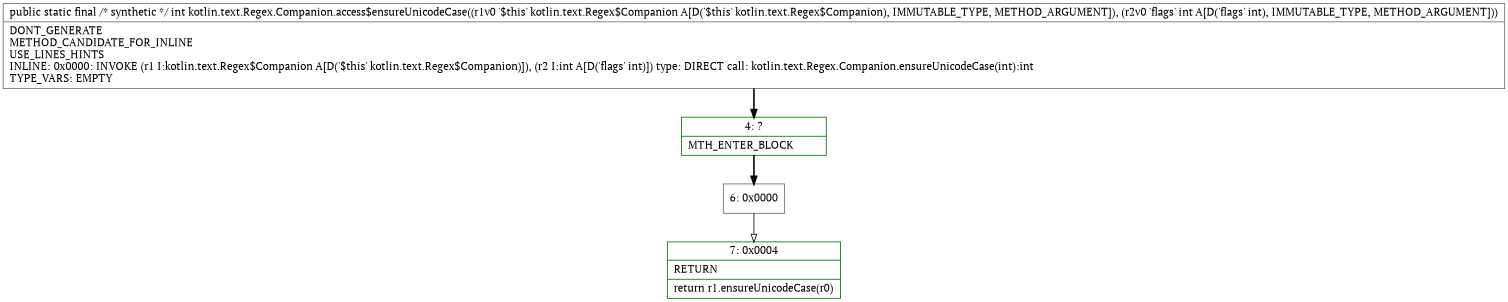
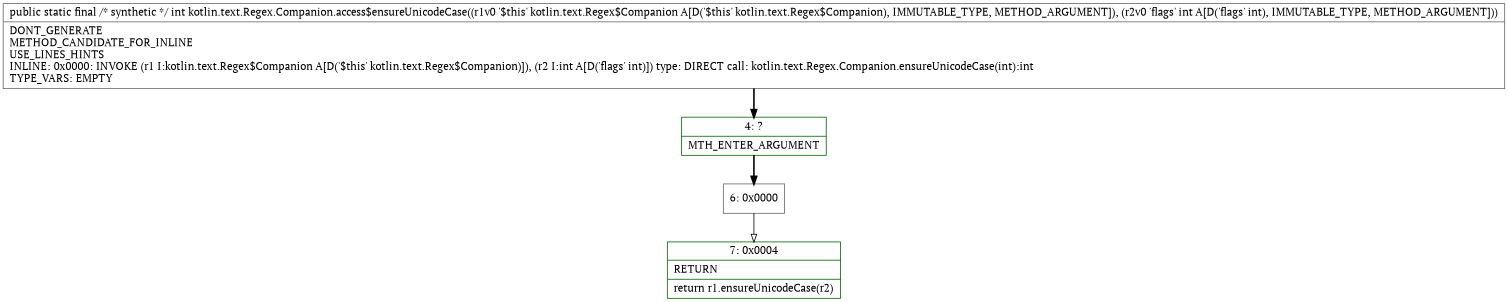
node "4: ?": text "MTH_ENTER_BLOCK" -> "MTH_ENTER_ARGUMENT"
node "7: 0x0004": text "return r1.ensureUnicodeCase(r0)" -> "return r1.ensureUnicodeCase(r2)"
